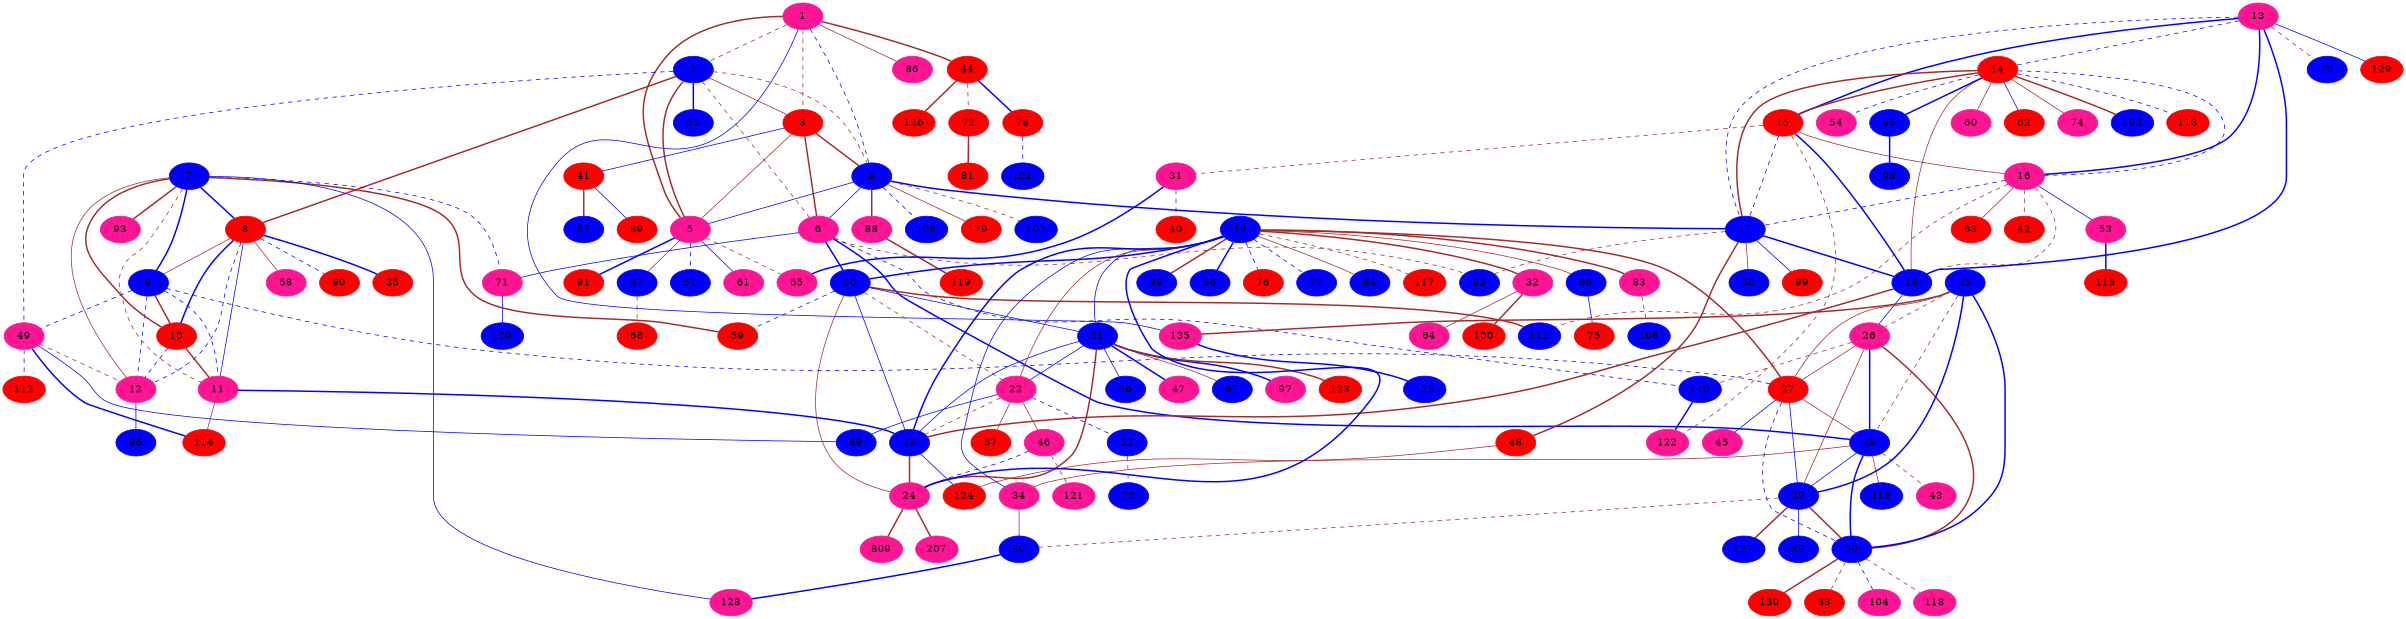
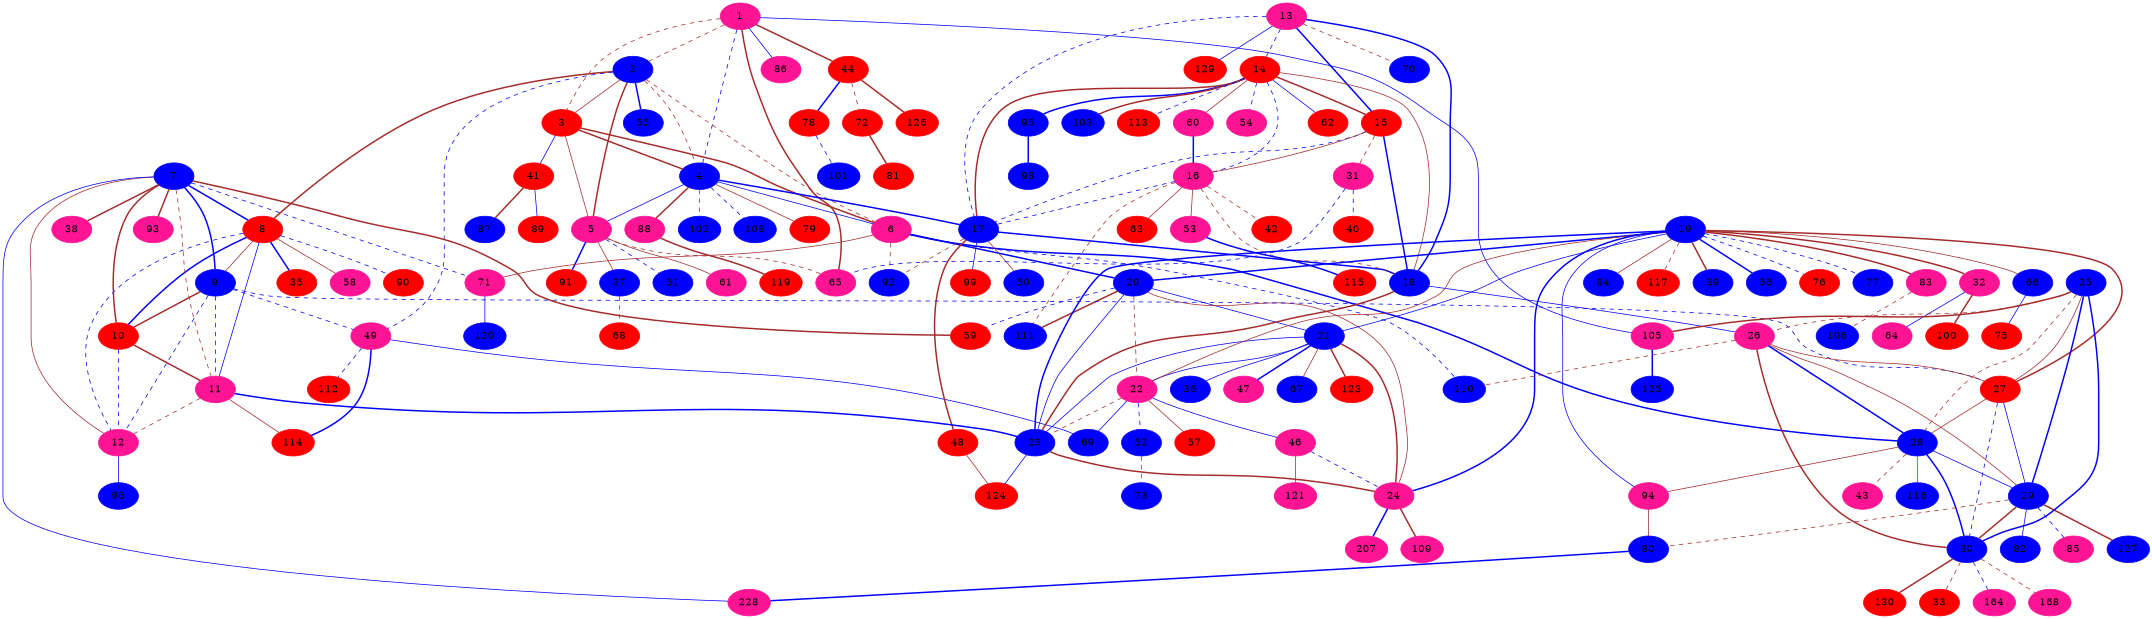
edge "1" -- "86": color brown -> blue
edge "1" -- "5": now "1" -- "65"
node "74": removed
edge "13" -- "16": now "60" -- "16"
edge "16" -- "53": color blue -> brown
node "38": added
edge "6" -- "71": color blue -> brown
edge "5" -- "61": color blue -> brown
edge "31" -- "65": style bold -> dashed
edge "32" -- "64": color brown -> blue
node "135": label "135" -> "105"
edge "49" -- "12": now "11" -- "12"
node "97": removed
edge "22" -- "46": color brown -> blue
node "122": removed
node "45": removed
edge "46" -- "121": style dashed -> solid
node "34": label "34" -> "94"
edge "24" -- "207": color brown -> blue
node "809": label "809" -> "109"
node "85": added
node "128": label "128" -> "228"
node "104": label "104" -> "164"
node "118": label "118" -> "168"
